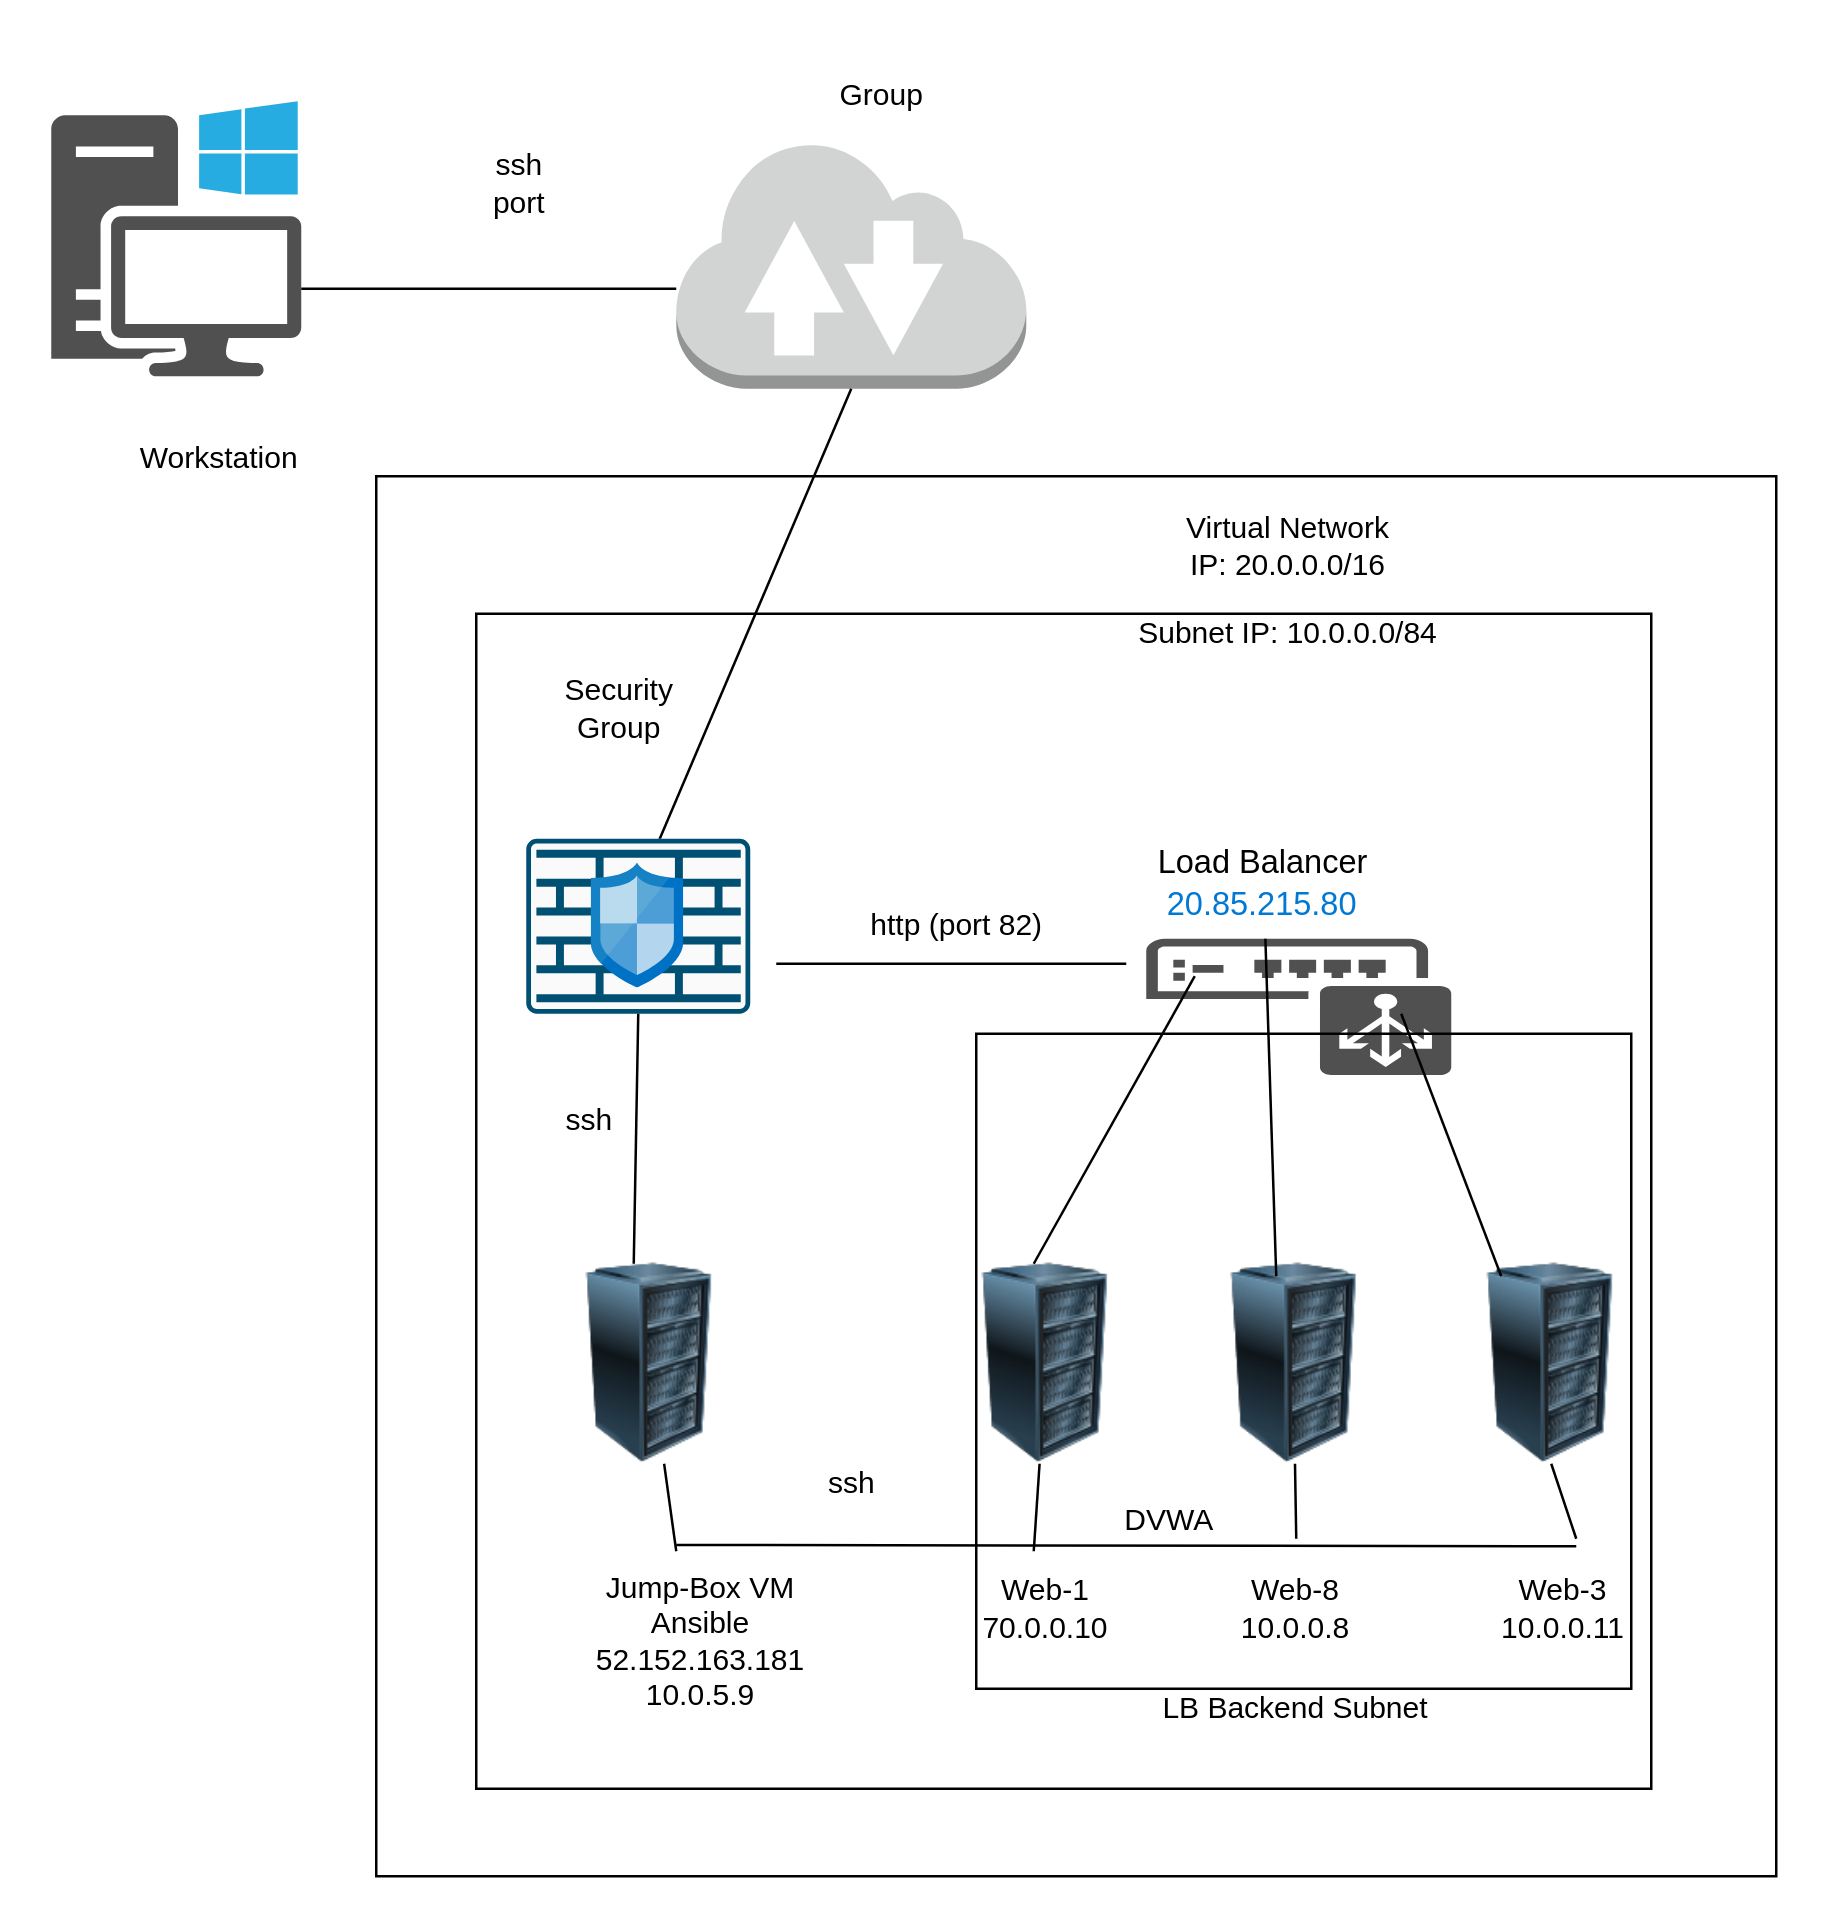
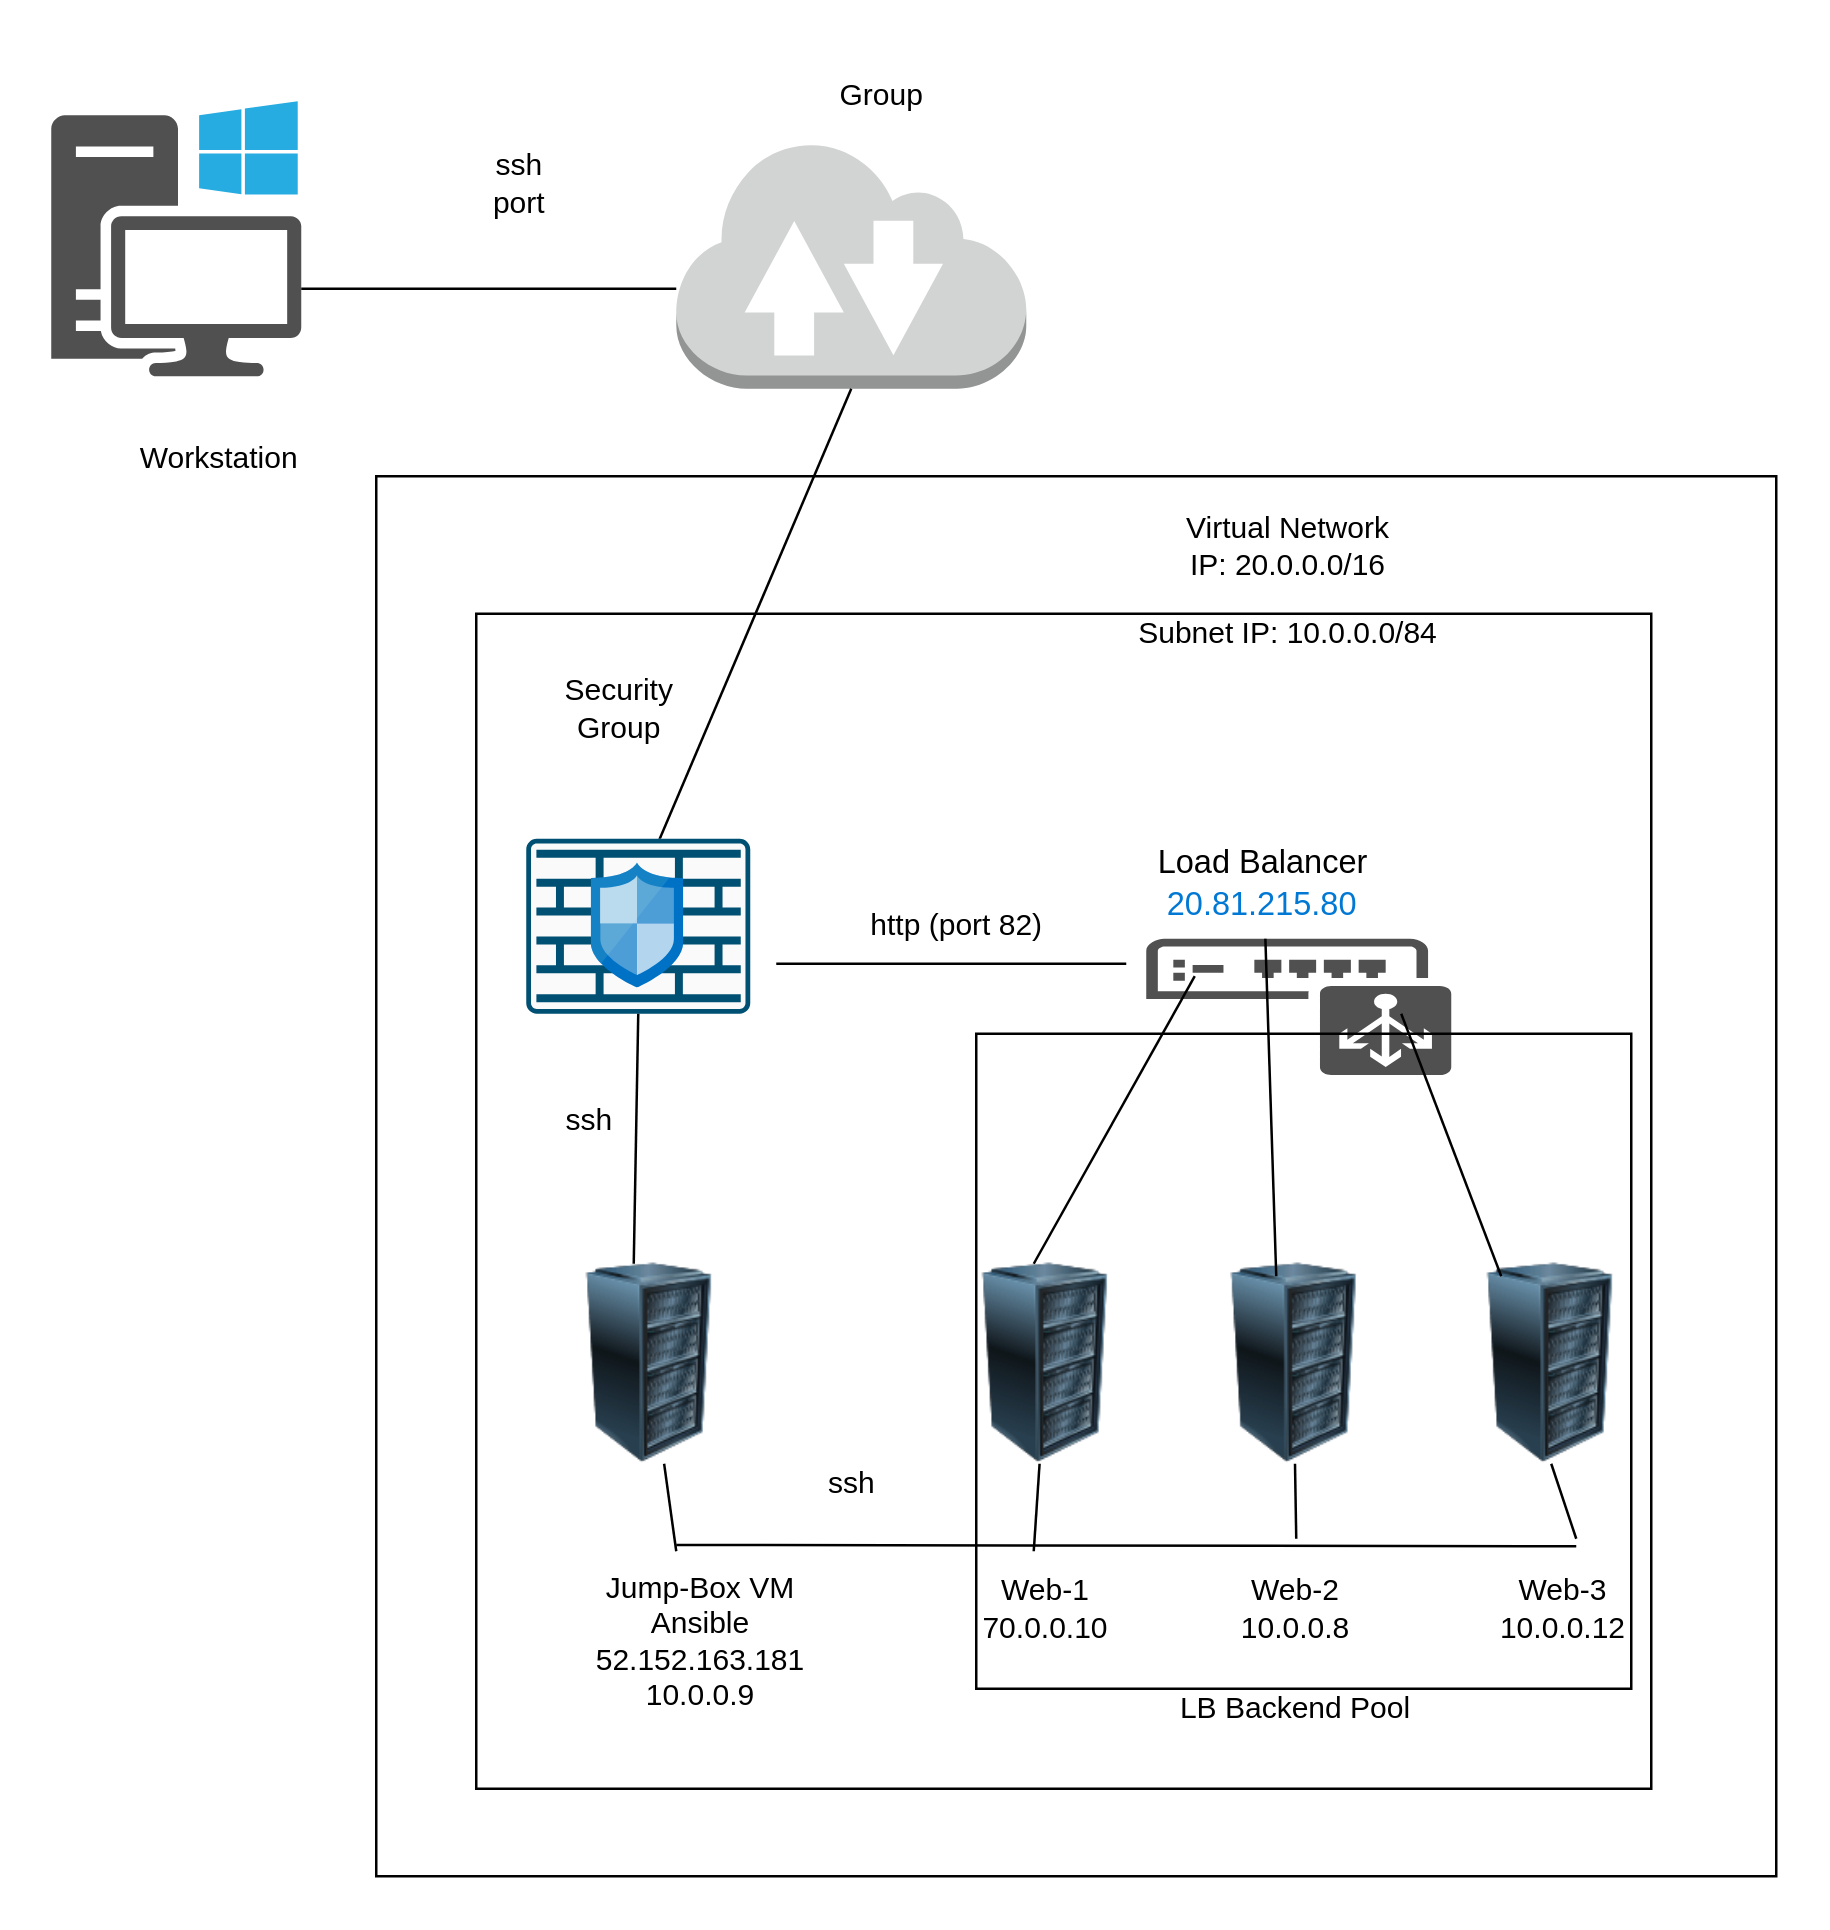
node "Load Balancer 20.85.215.80": label "Load Balancer 20.85.215.80" -> "Load Balancer 20.81.215.80"
node "DVWA": removed
node "Web-8 10.0.0.8": label "Web-8 10.0.0.8" -> "Web-2 10.0.0.8"
node "Web-3 10.0.0.11": label "Web-3 10.0.0.11" -> "Web-3 10.0.0.12"
node "Jump-Box VM Ansible 52.152.163.181 10.0.5.9": label "Jump-Box VM Ansible 52.152.163.181 10.0.5.9" -> "Jump-Box VM Ansible 52.152.163.181 10.0.0.9"
node "LB Backend Subnet": label "LB Backend Subnet" -> "LB Backend Pool"
